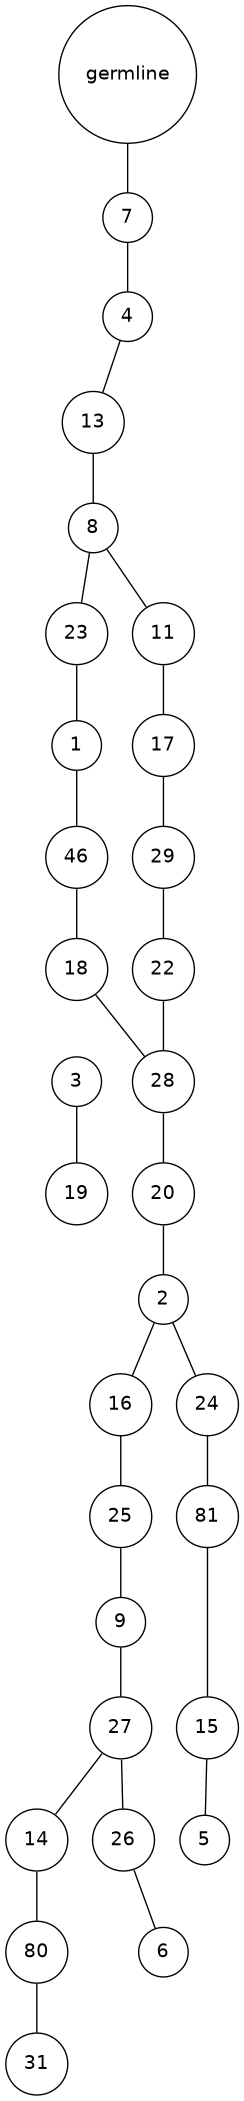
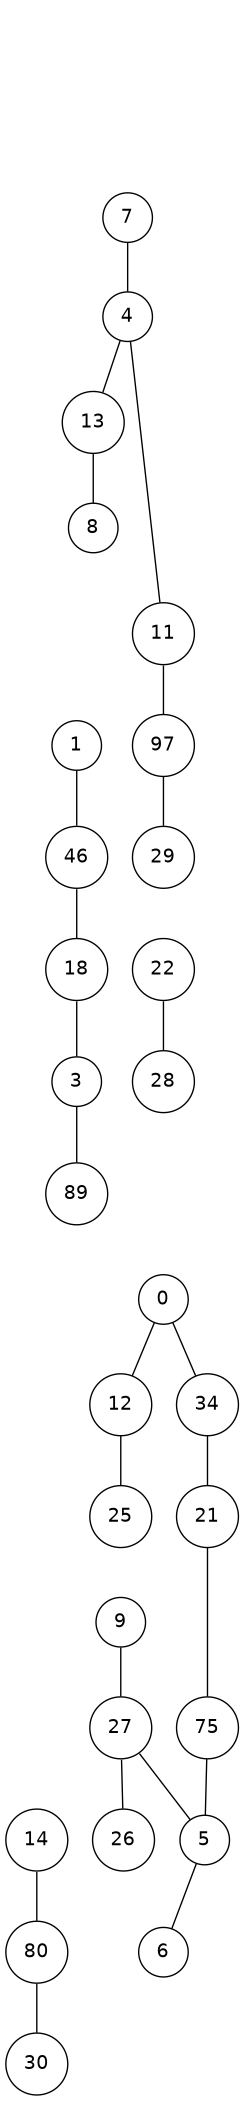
node "germline": removed
edge "8" -- "11": now "4" -- "11"
node "23": removed
node "17": label "17" -> "97"
edge "29" -- "22": removed
edge "18" -- "28": now "18" -- "3"
node "19": label "19" -> "89"
node "20": removed
node "2": label "2" -> "0"
node "16": label "16" -> "12"
node "24": label "24" -> "34"
node "81": label "81" -> "21"
edge "25" -- "9": removed
node "15": label "15" -> "75"
edge "27" -- "14": now "27" -- "5"
edge "26" -- "6": now "5" -- "6"
node "31": label "31" -> "30"
